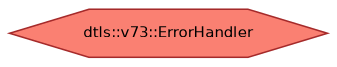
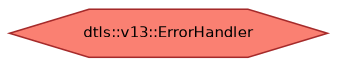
node "dtls::v73::ErrorHandler": label "dtls::v73::ErrorHandler" -> "dtls::v13::ErrorHandler"
